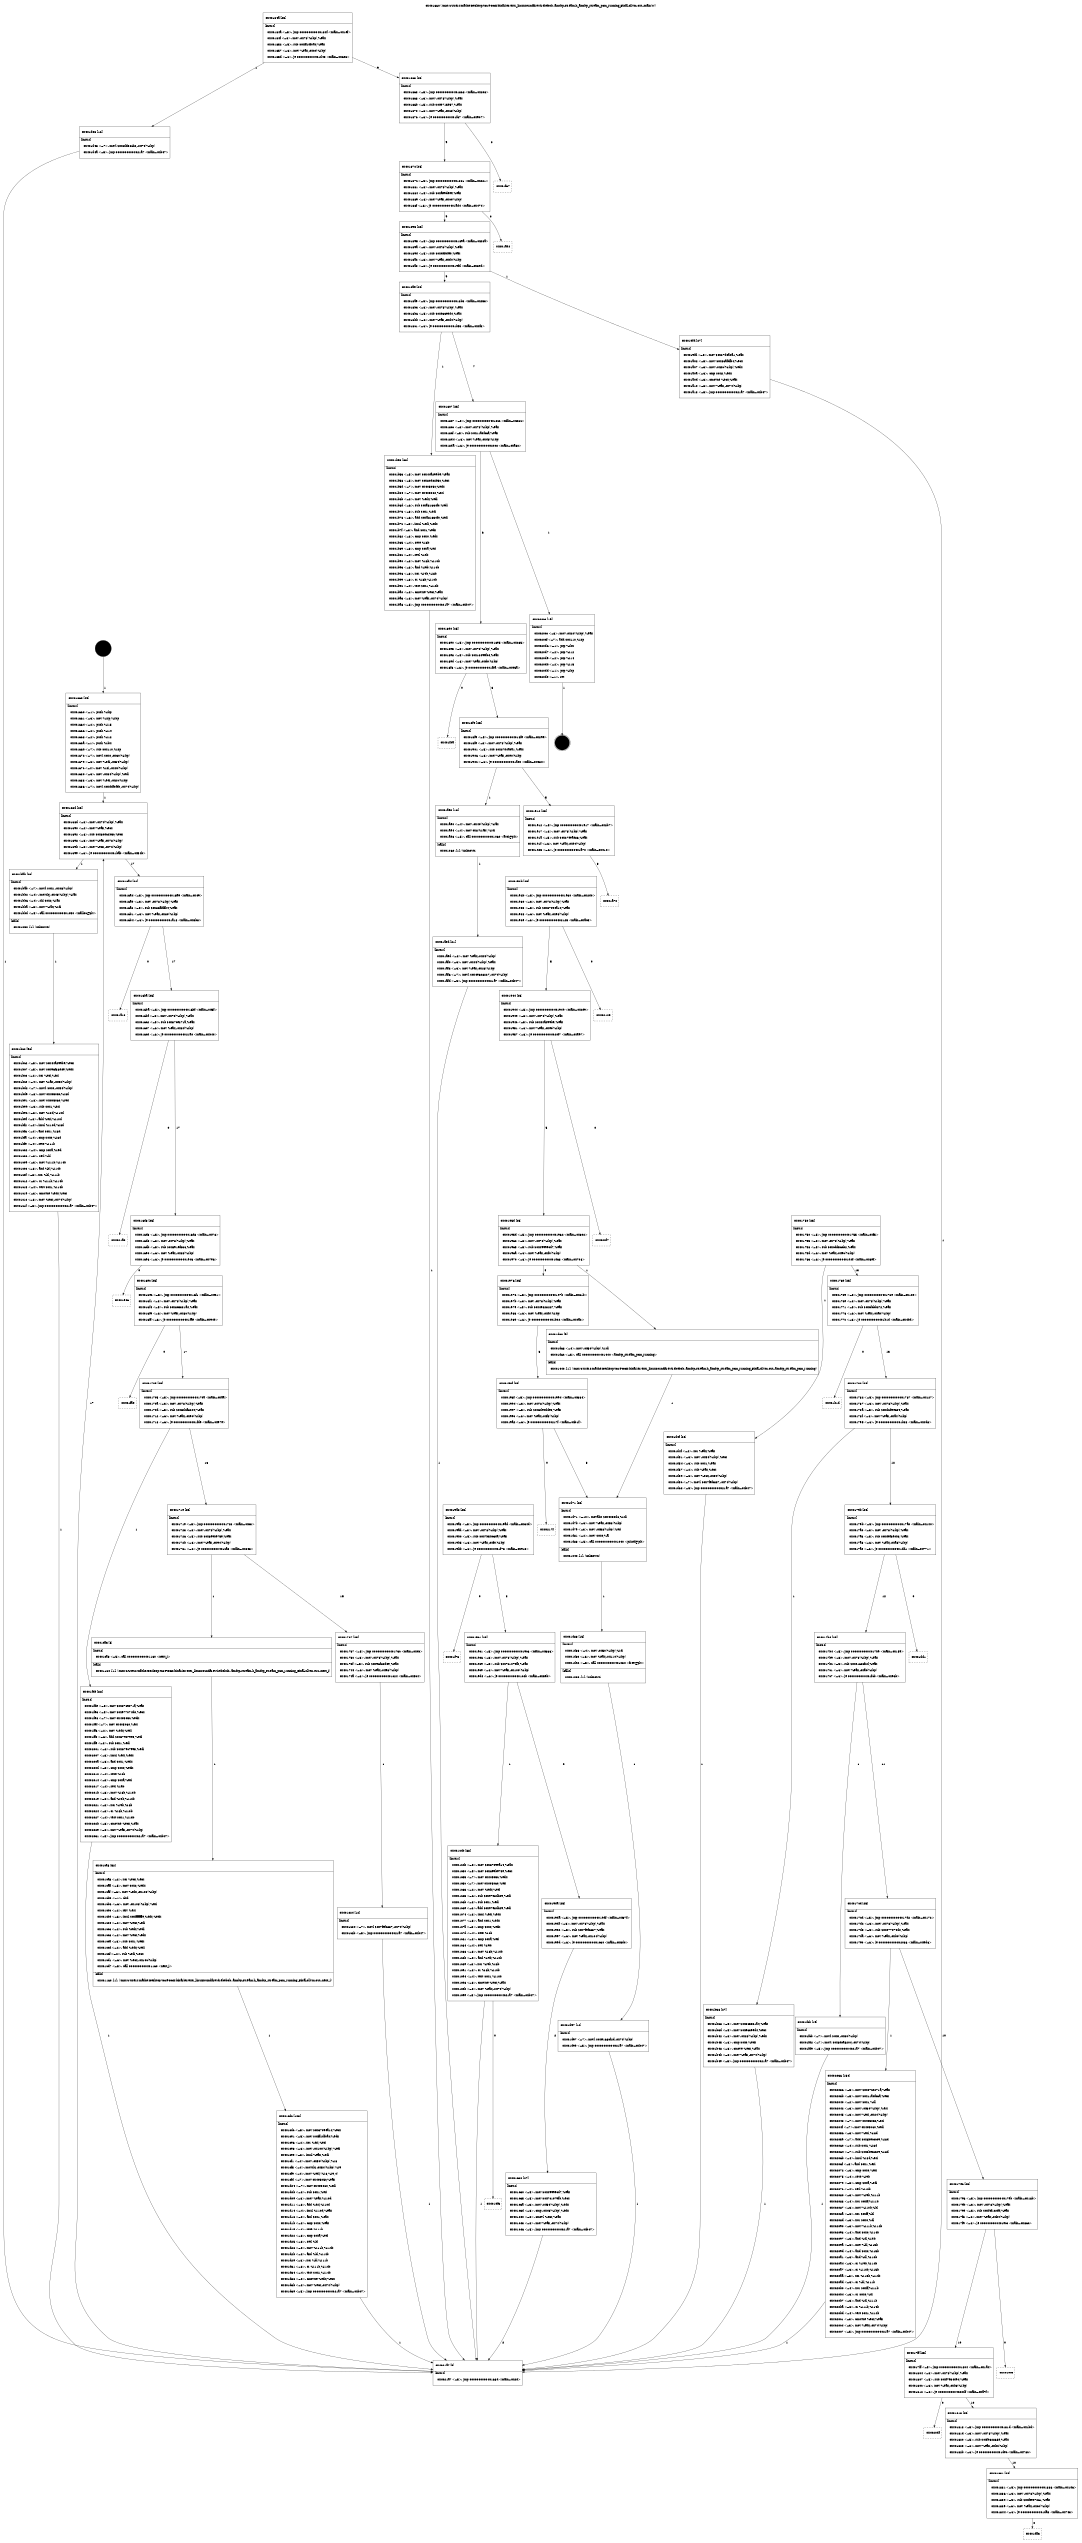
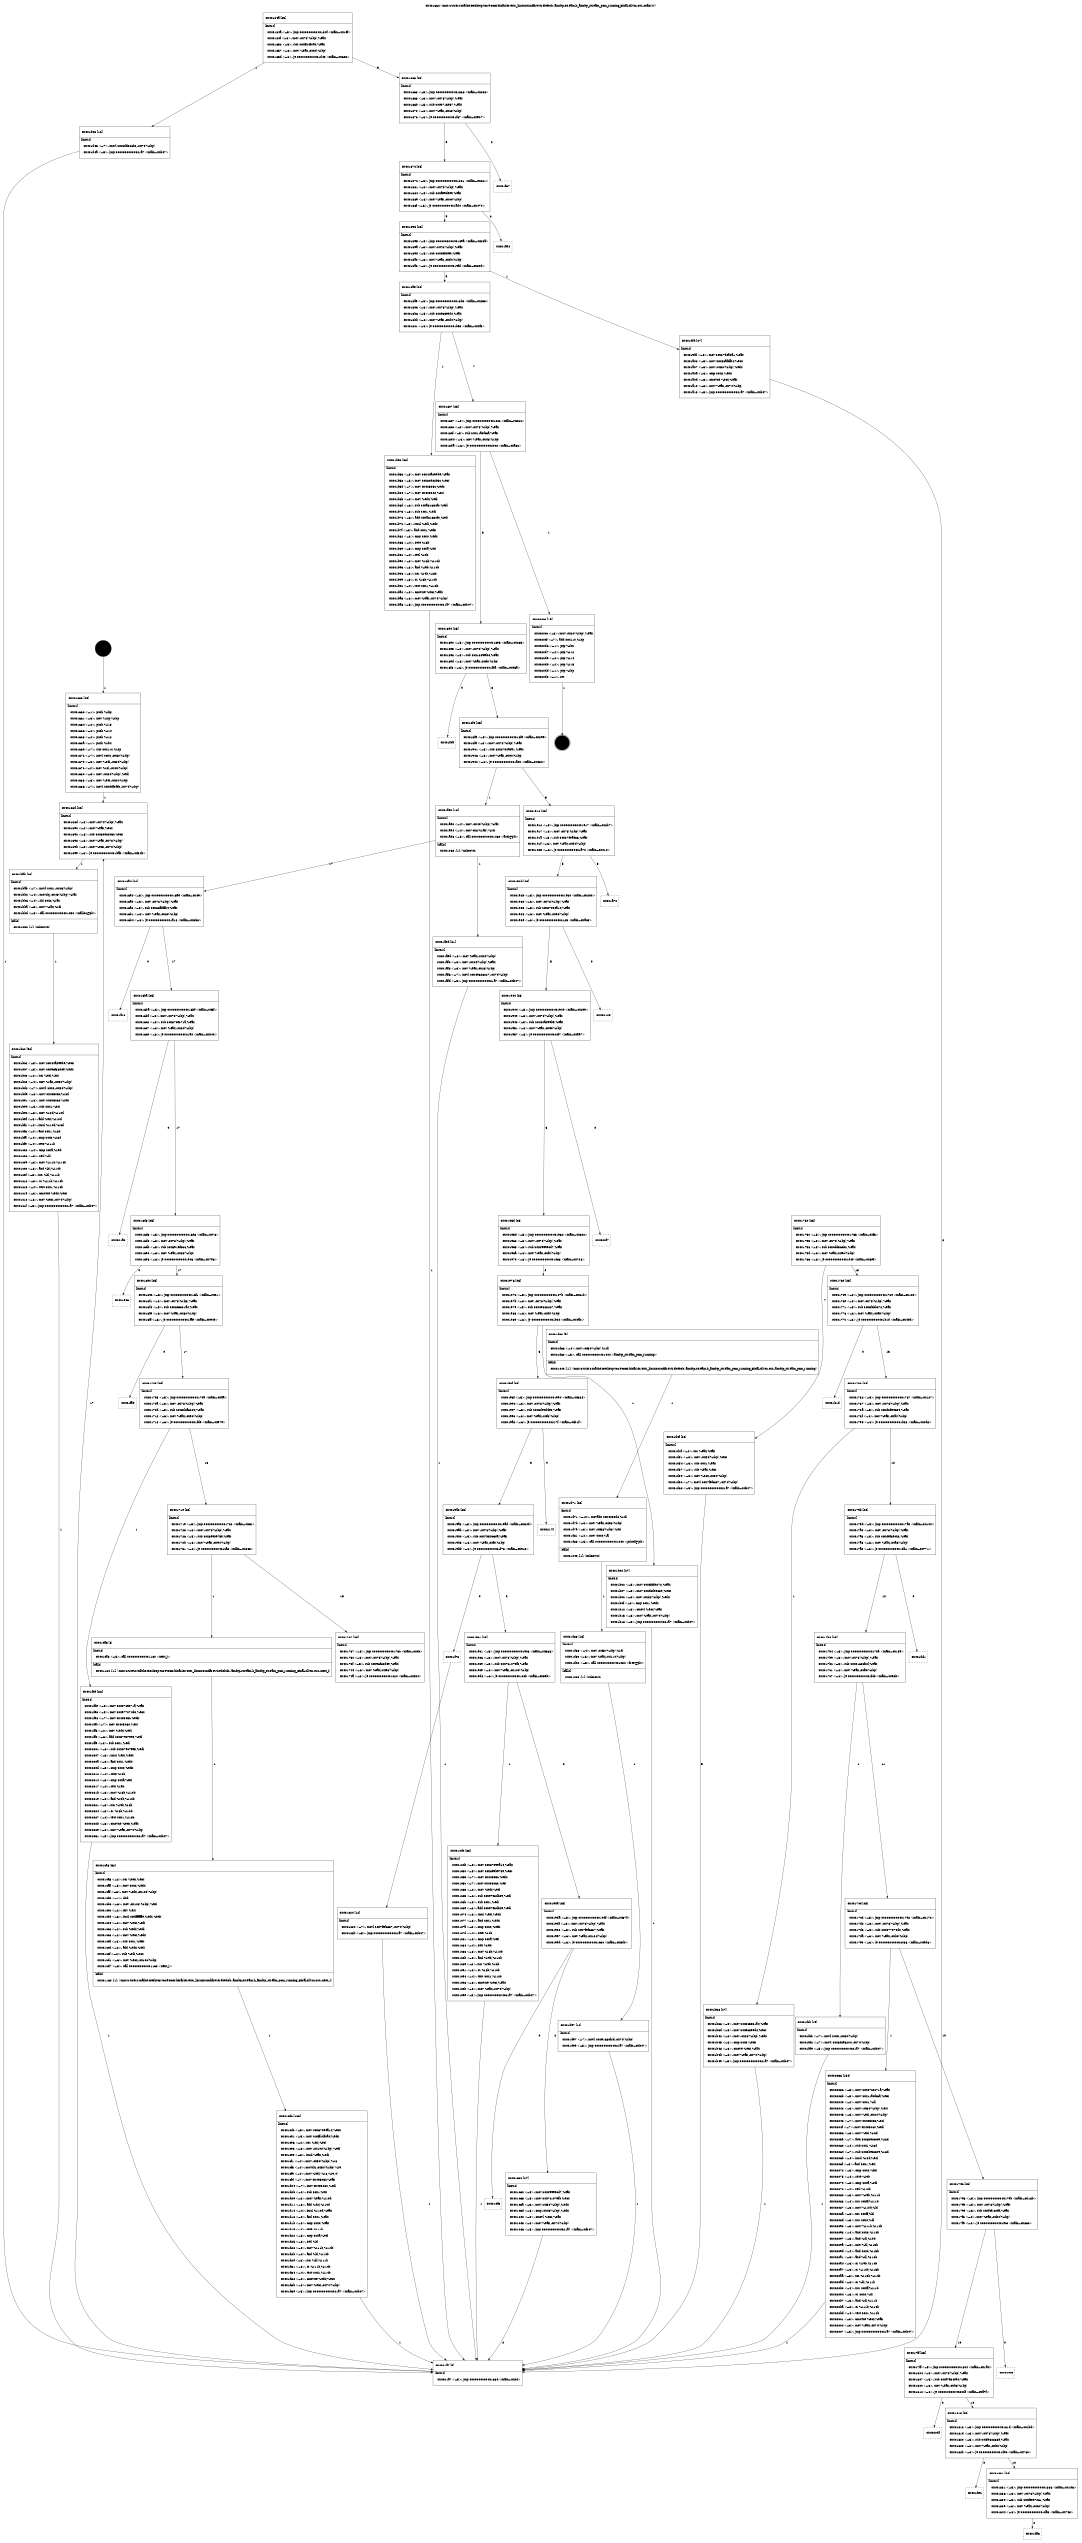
edge "0x401912 [25]" -> "0x40192b [25]": added, label "5"
edge "0x40168d [23]" -> "0x4016a4 [22]": now "0x401ae0 [13]" -> "0x4016a4 [22]"
edge "0x4019fd [27]" -> "0x4021a7 [5]": label " 1" -> " 0"
edge "0x4016d3 [25]" -> "0x4016ec [25]": added, label "17"
edge "0x40195d [25]" -> "0x401d68 [9]": removed, label "1"
edge "0x401750 [25]" -> "0x401d4f [25]": label " 1" -> " 7"
edge "0x40198f [25]" -> "0x401d71 [23]": now "0x40198f [25]" -> "0x4019a8 [25]"
node "0x401b02 [27]": added
edge "0x401d4f [25]" -> "0x4021a7 [5]": label " 1" -> " 5"
edge "0x401737 [25]" -> "0x401c24 [12]": now "0x401f73" -> "0x401c24 [12]"
edge "0x401c4b [88]" -> "0x4019f3": now "0x4019da [25]" -> "0x4019f3"
node "0x401dec": added
